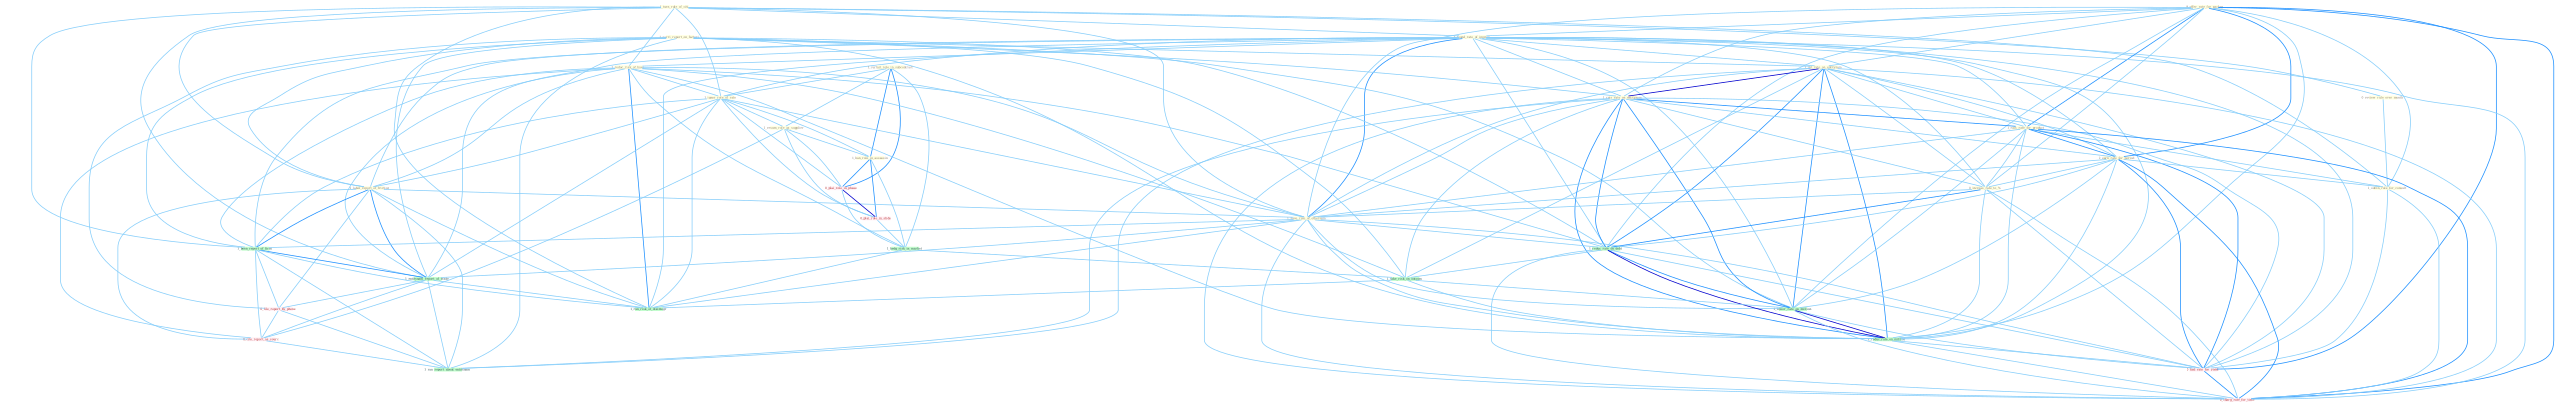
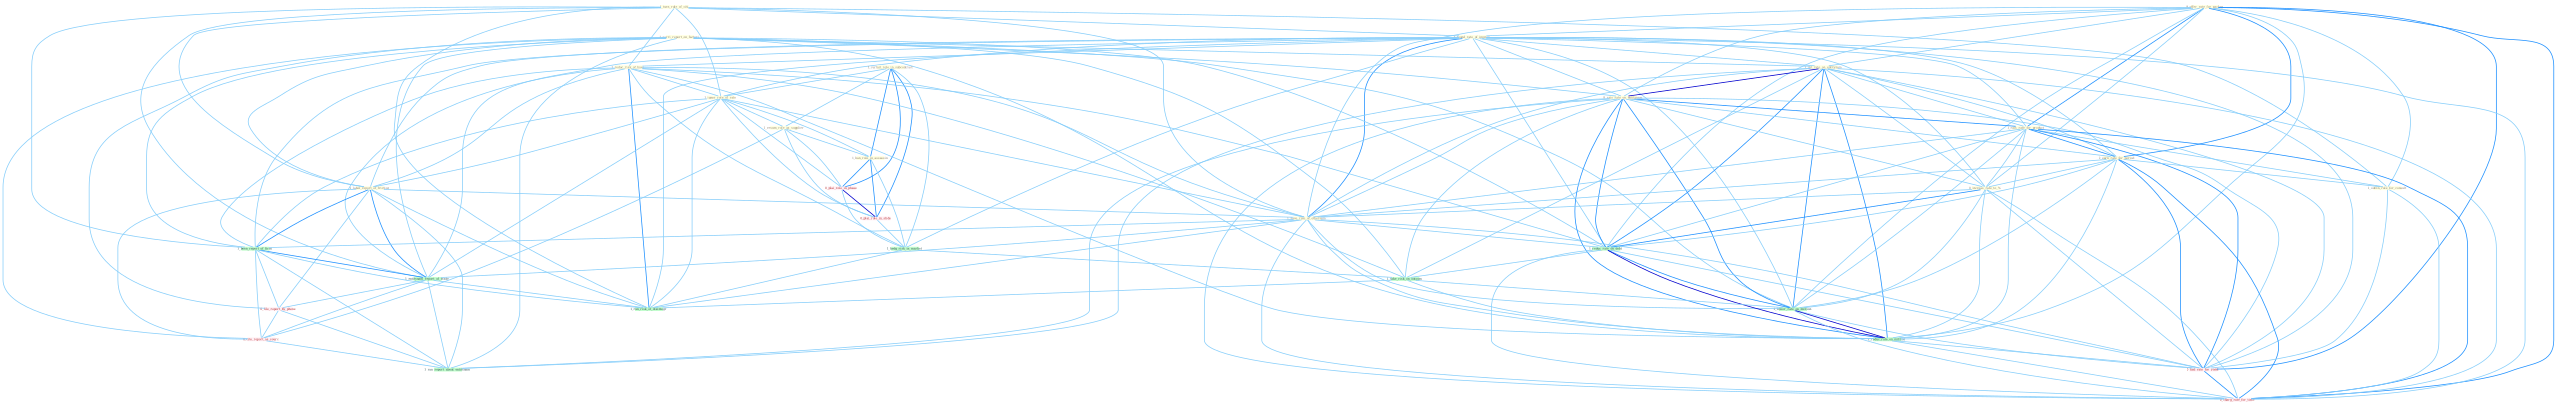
edge "1_found_rate_of_improv" -- "1_reduc_rate_on_million": now "1_found_rate_of_improv" -- "1_hedg_risk_in_market"
node "1_rais_rate_on_entitynam": label "1_rais_rate_on_entitynam" -> "8_rais_rate_on_entitynam"
node "0_review_rule_over_month": removed
edge "1_reduc_risk_of_have" -- "0_cite_report_as_sourc": now "1_carri_report_on_factori" -- "0_cite_report_as_sourc"
edge "1_curtail_role_in_subcontract" -- "0_plai_role_in_slide": added
edge "1_rais_rate_for_product" -- "1_reduc_rate_on_debt": added
edge "0_increas_rate_to_%" -- "1_lower_rate_on_million": added
